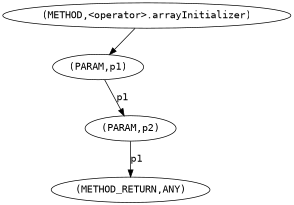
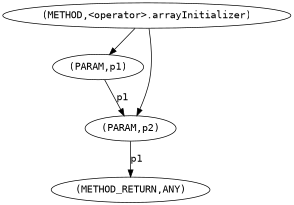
edge "(METHOD,<operator>.arrayInitializer)" -> "(PARAM,p2)": added
